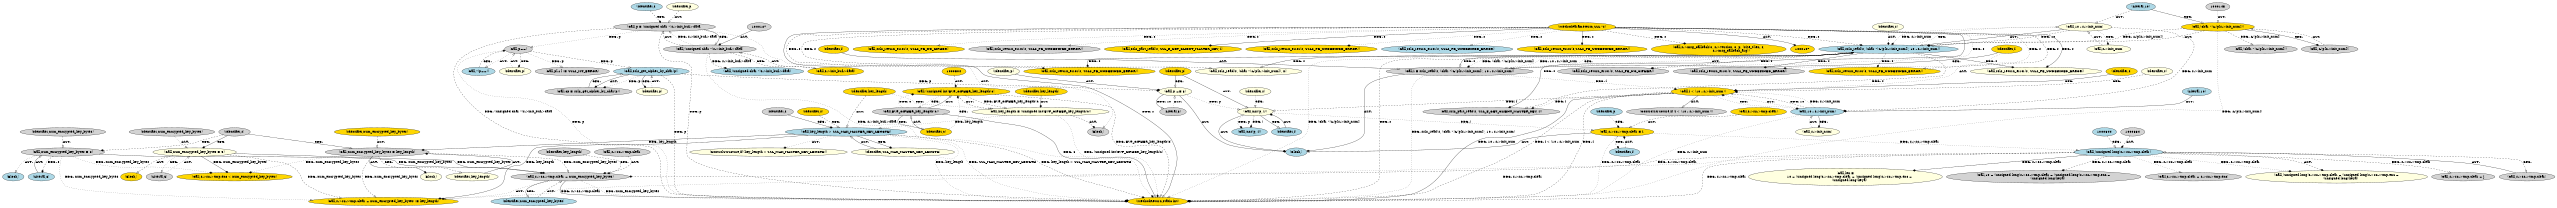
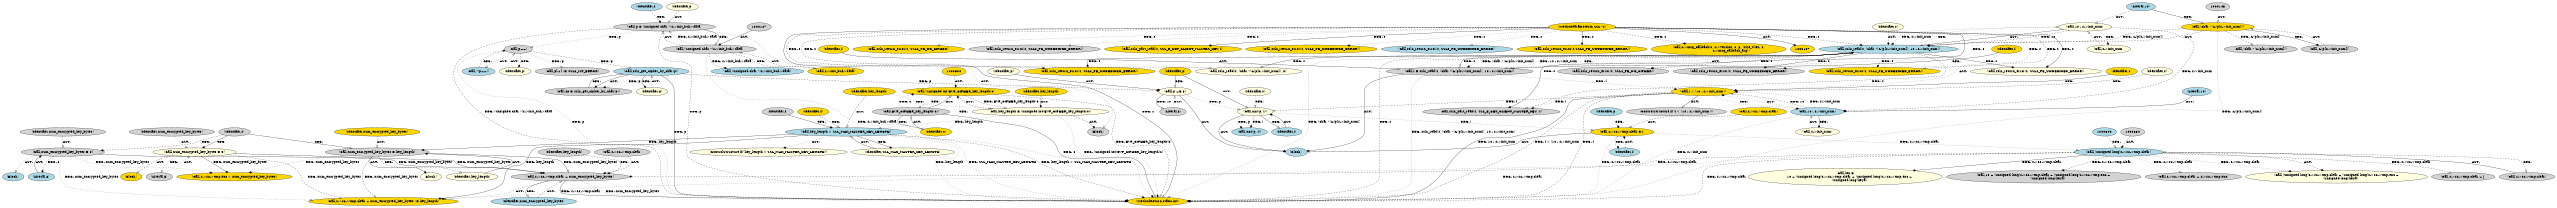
edge "(Call,num_encrypted_key_bytes = key_length)" -> "(Call,s->s2->tmp.clear + num_encrypted_key_bytes)": style dashed -> solid
edge "(Literal,8)" -> "(Call,num_encrypted_key_bytes = 8)": arrowhead onormal -> diamond
edge "(Call,ssl2_get_cipher_by_char(p))" -> "(MethodReturn,static int)": style dashed -> solid
